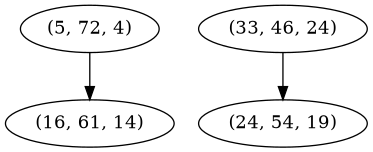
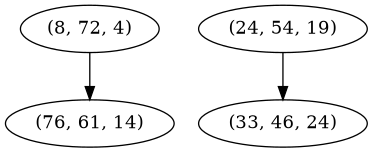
node "(5, 72, 4)": label "(5, 72, 4)" -> "(8, 72, 4)"
edge "(33, 46, 24)" -> "(24, 54, 19)": reversed
node "(16, 61, 14)": label "(16, 61, 14)" -> "(76, 61, 14)"
